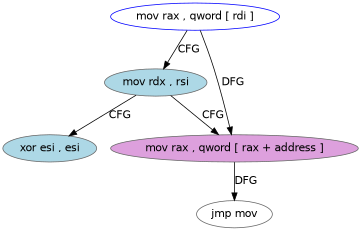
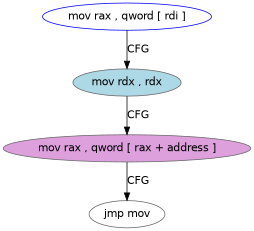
edge "mov rax , qword [ rdi ]" -> "mov rax , qword [ rax + address ]": removed, label "DFG"
node "mov rdx , rsi": label "mov rdx , rsi" -> "mov rdx , rdx"
node "xor esi , esi": removed
edge "mov rax , qword [ rax + address ]" -> "jmp mov": label "DFG" -> "CFG"
